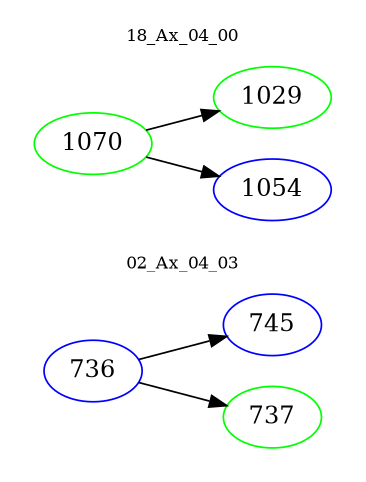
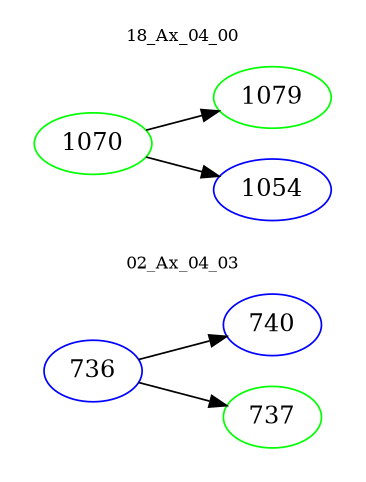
node "1029": label "1029" -> "1079"
node "745": label "745" -> "740"
